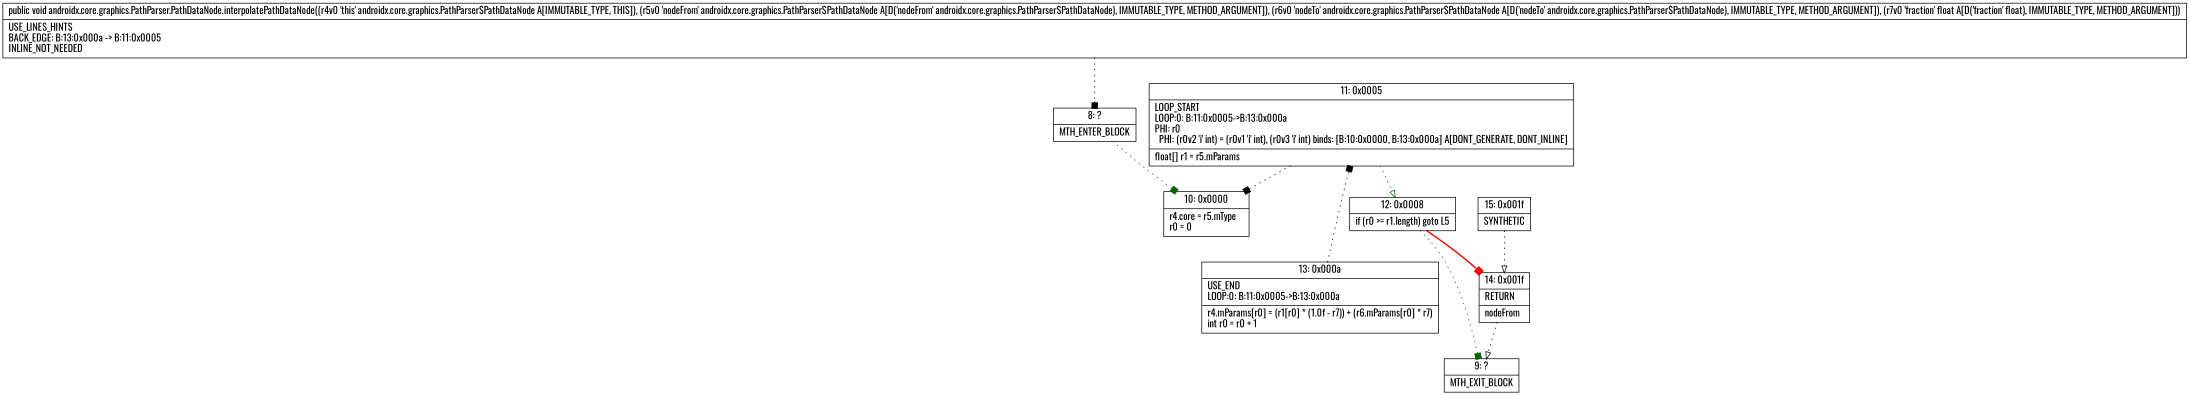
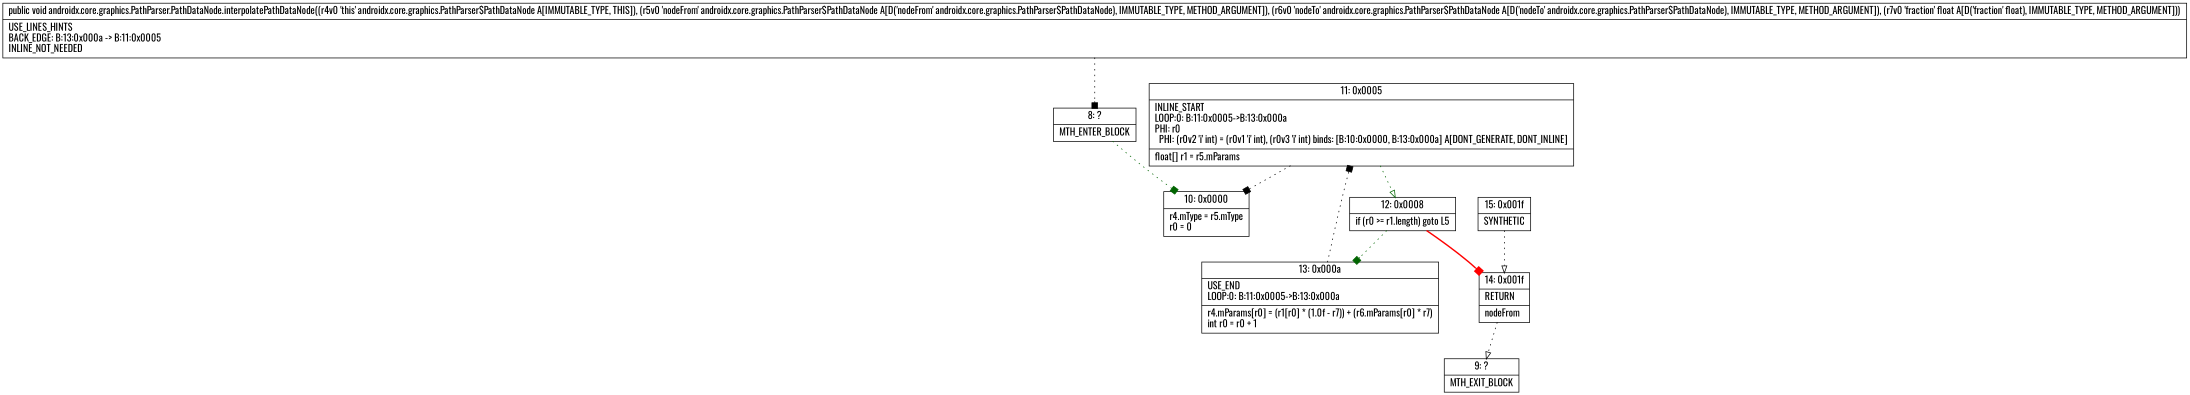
node "11: 0x0005": text "LOOP_START" -> "INLINE_START"
node "10: 0x0000": text "r4.core = r5.mType" -> "r4.mType = r5.mType"
edge "12: 0x0008" -> "9: ?": now "12: 0x0008" -> "13: 0x000a"
